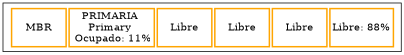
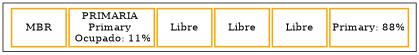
node "MBR": text "Libre: 88%" -> "Primary: 88%"
